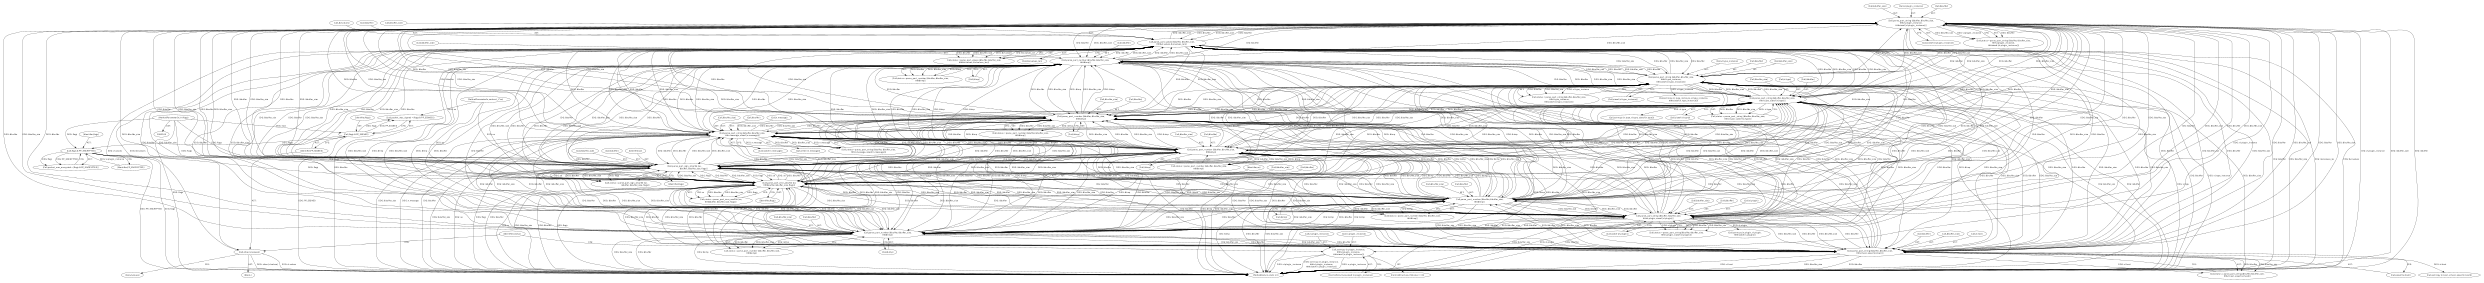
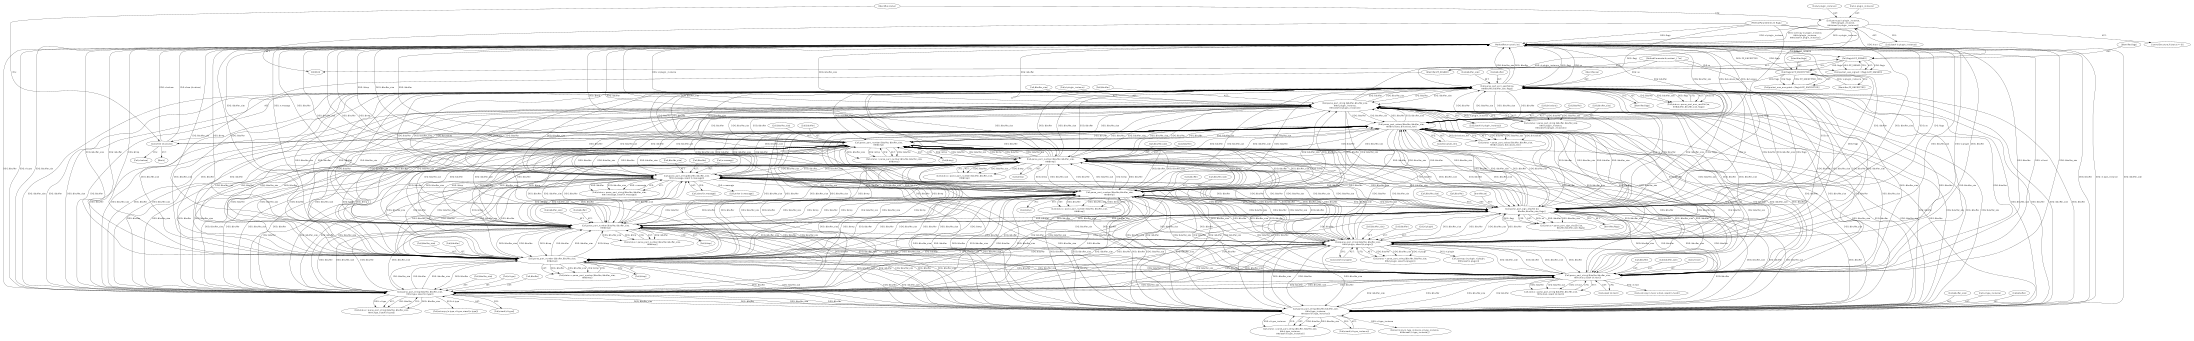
edge "(MethodParameterIn,sockent_t *se)" -> "1000105": added, label "AST:"
edge "(Call,flags & PP_SIGNED)" -> "(MethodReturn,static int)": reversed
node "(ControlStructure,sizeof (n.plugin_instance))": label "(ControlStructure,sizeof (n.plugin_instance))" -> "(Call,sizeof (n.plugin_instance))"
